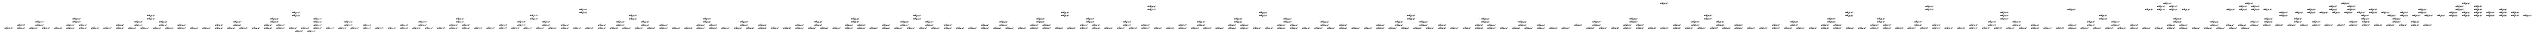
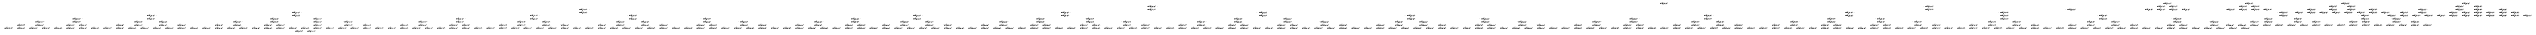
node "Node{data=[5893, 5893]}": added
